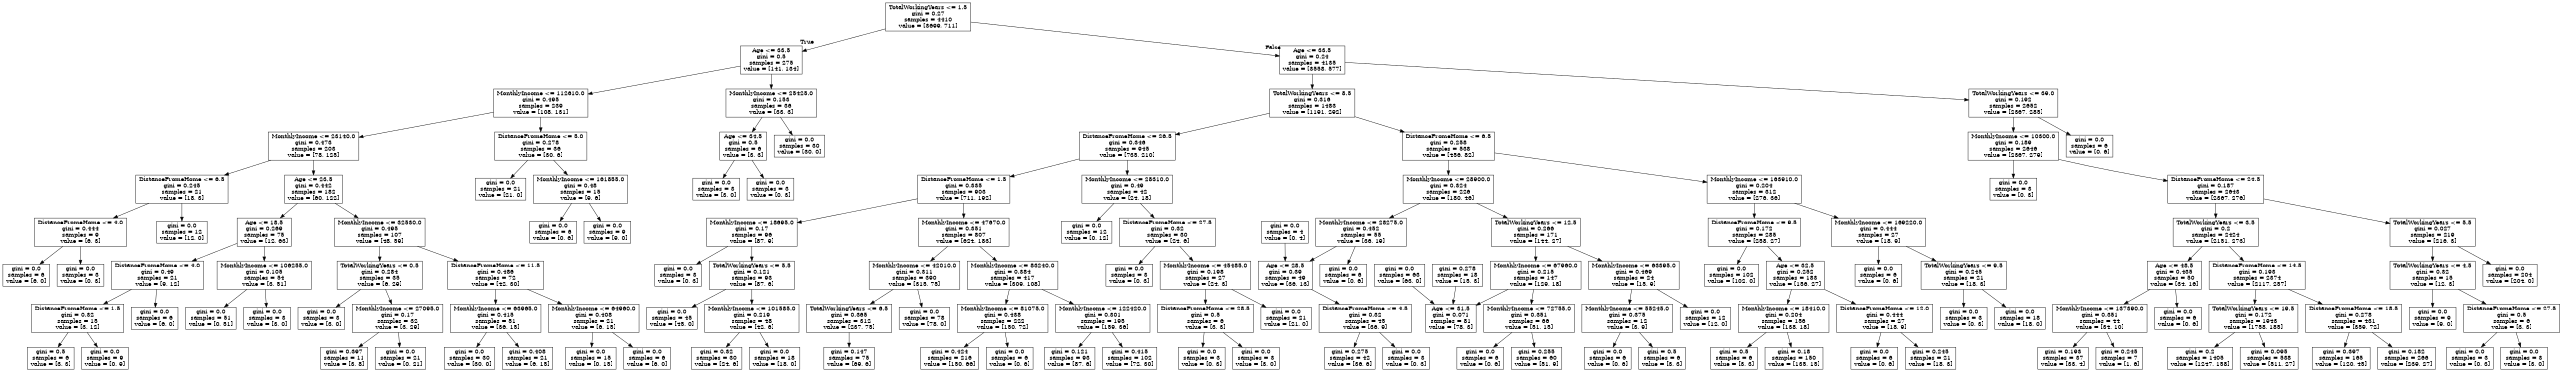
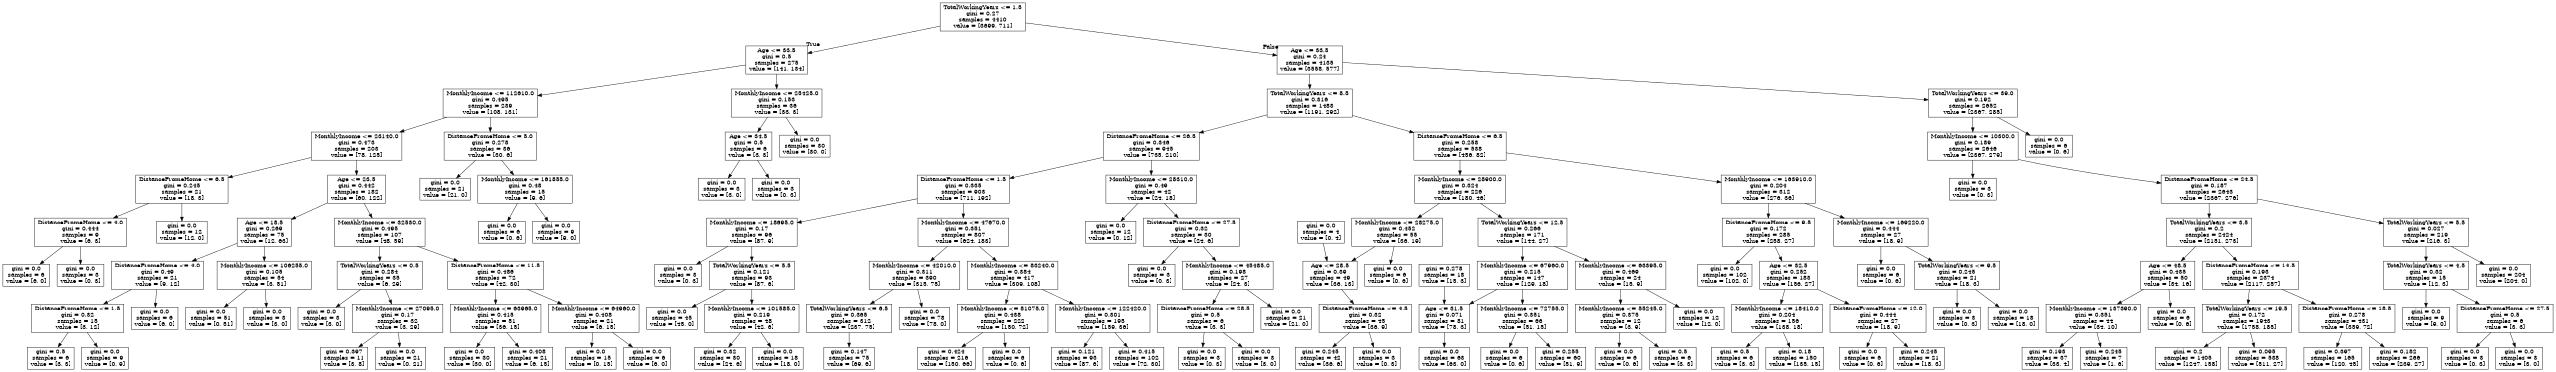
edge "gini = 0.0 samples = 63 value = [63, 0]" -> "Age <= 31.5 gini = 0.071 samples = 81 value = [78, 3]": reversed
node "gini = 0.275 samples = 42 value = [36, 6]": label "gini = 0.275 samples = 42 value = [36, 6]" -> "gini = 0.245 samples = 42 value = [36, 6]"
